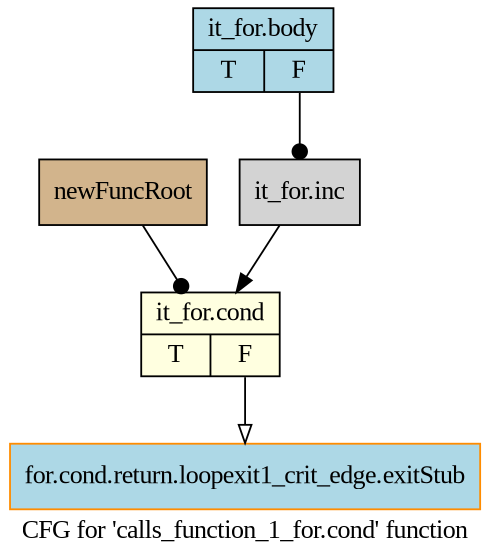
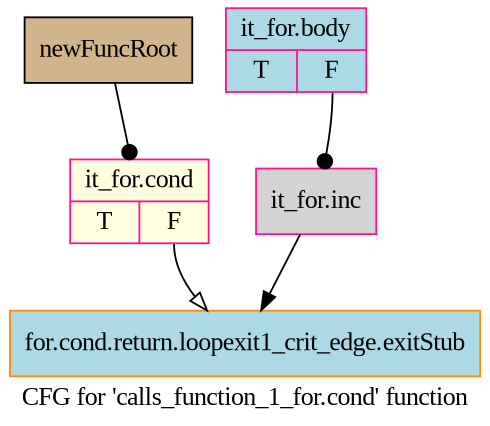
node "it_for.body": color black -> deeppink
node "it_for.inc": color black -> deeppink
edge "it_for.inc" -> "it_for.cond": now "it_for.inc" -> "for.cond.return.loopexit1_crit_edge.exitStub"
node "it_for.cond": color black -> deeppink
